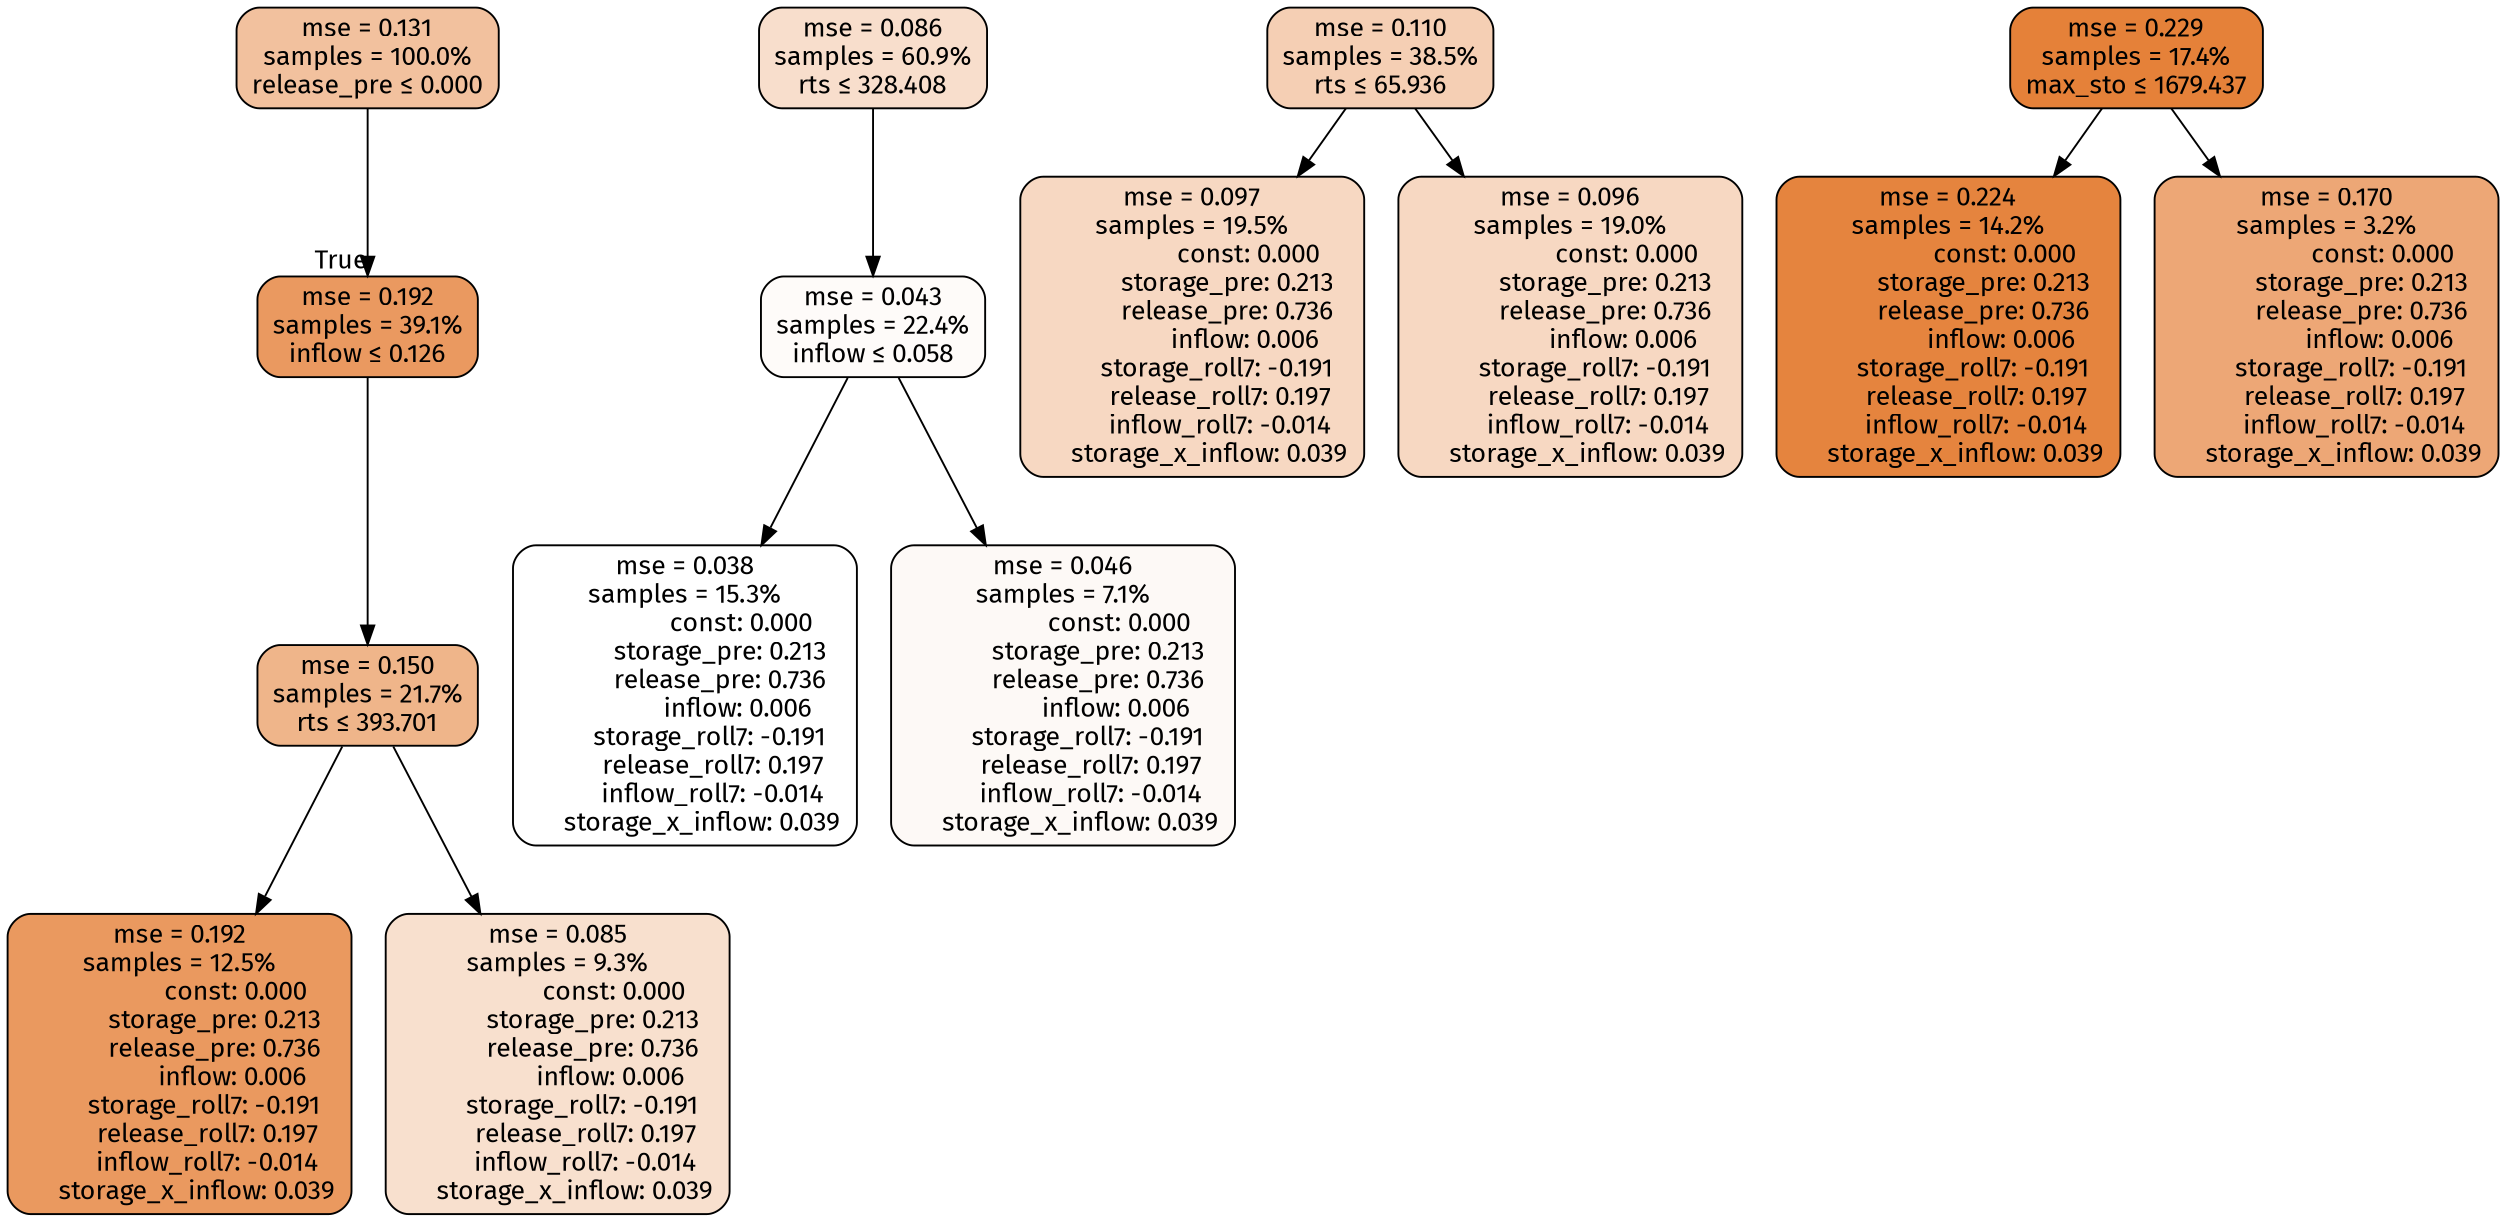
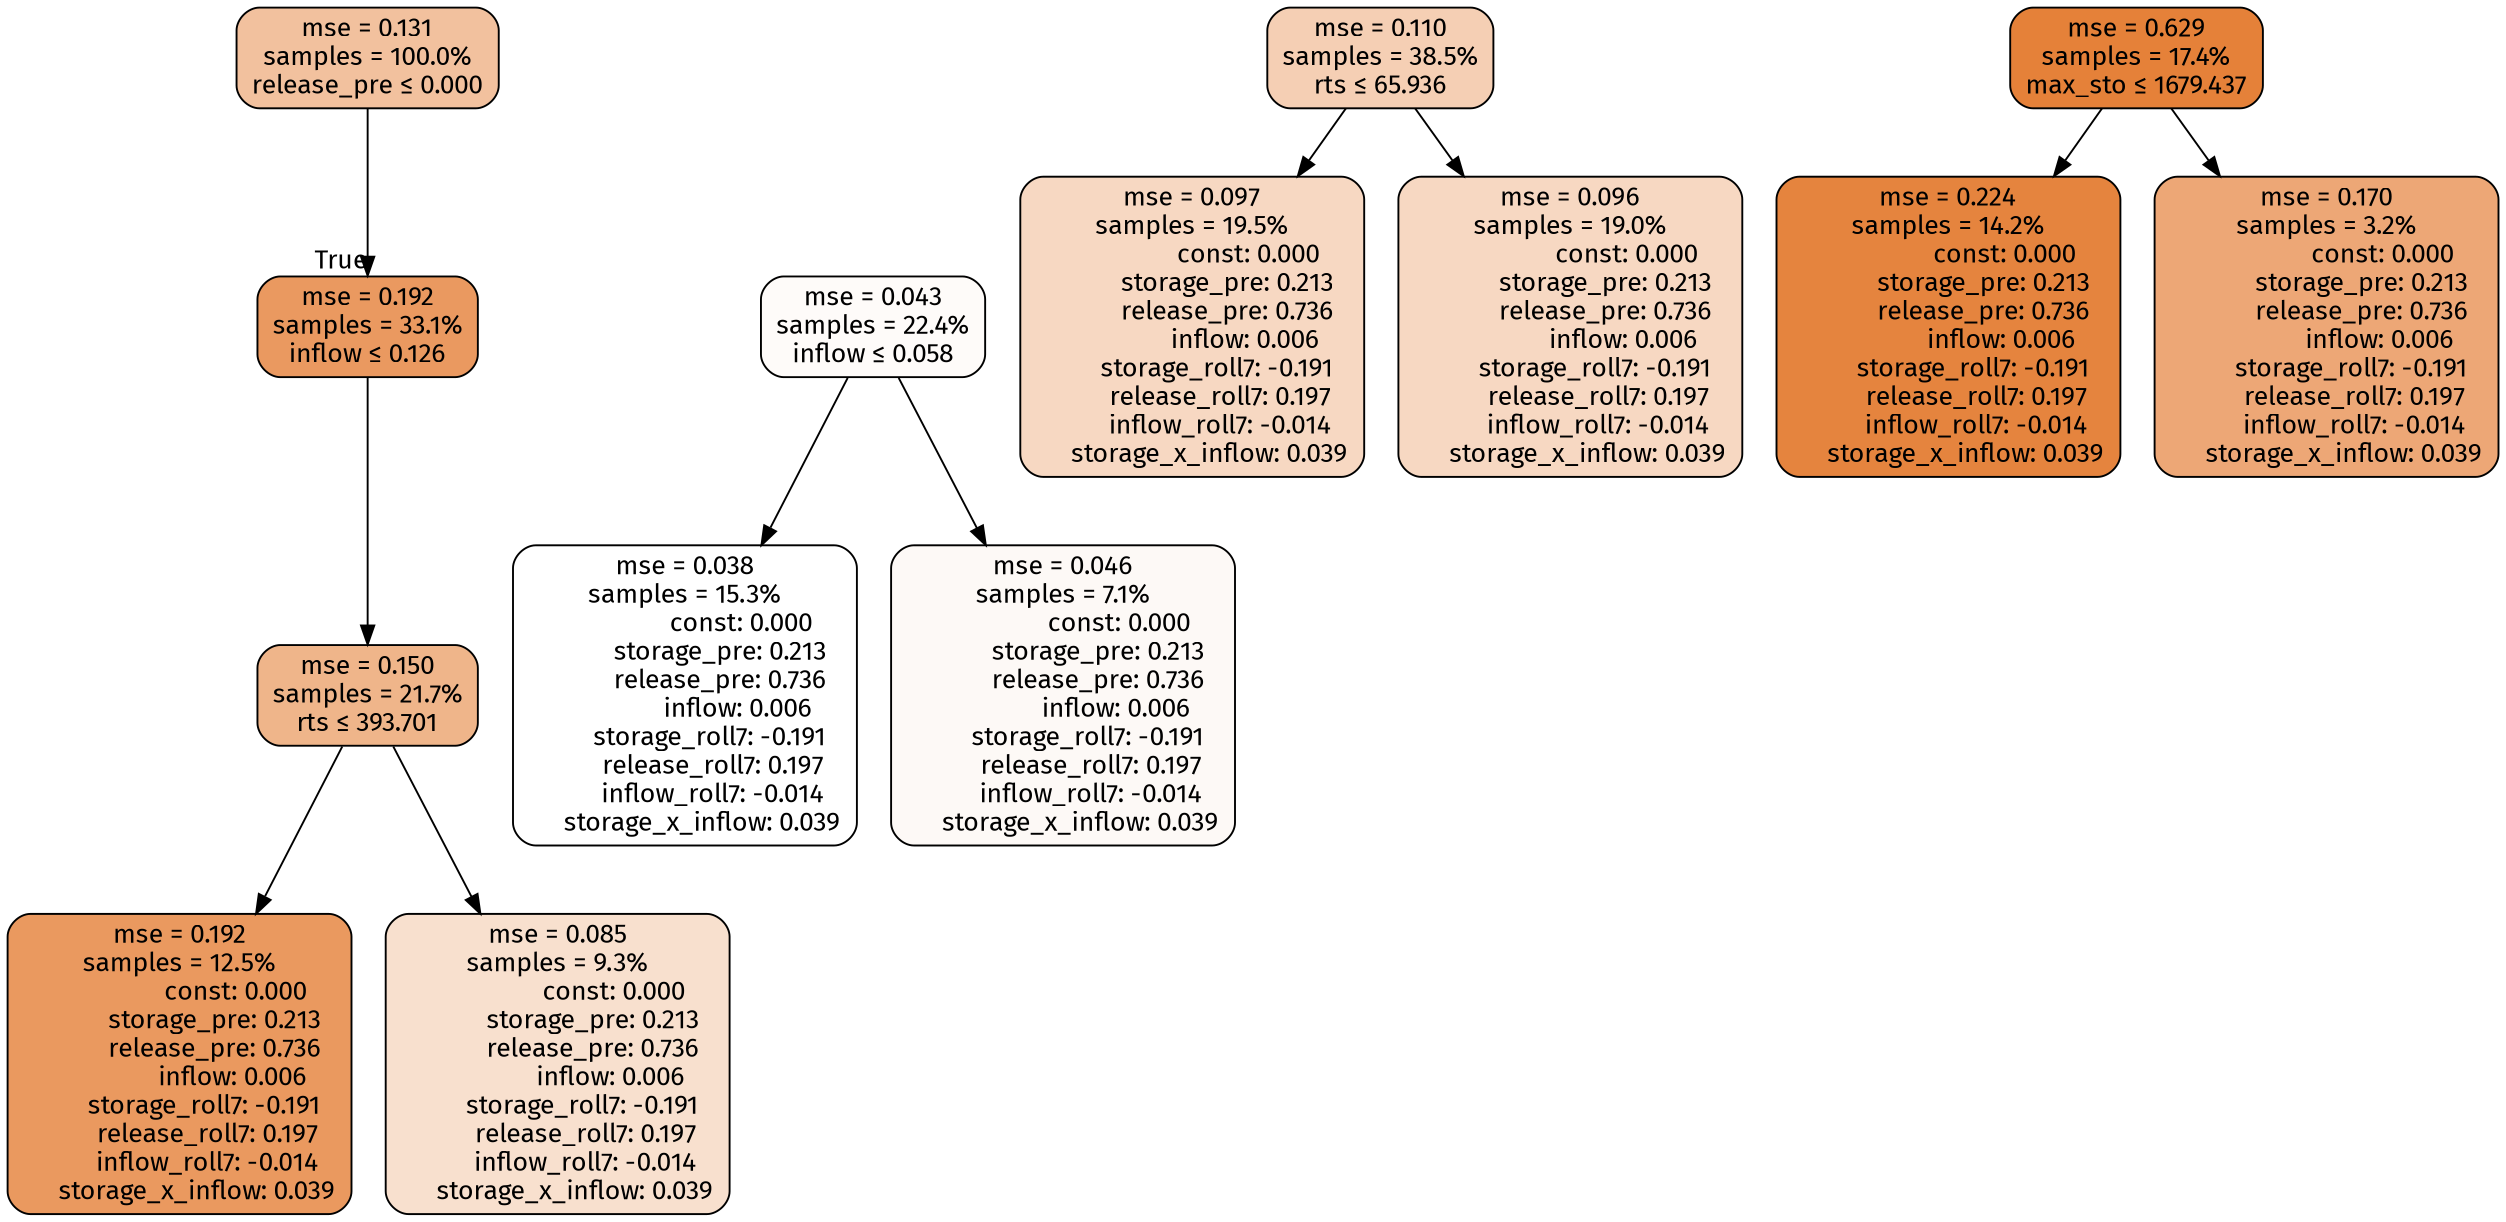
node "mse = 0.086 samples = 60.9% rts ≤ 328.408": removed
node "mse = 0.229 samples = 17.4% max_sto ≤ 1679.437": label "mse = 0.229 samples = 17.4% max_sto ≤ 1679.437" -> "mse = 0.629 samples = 17.4% max_sto ≤ 1679.437"
node "mse = 0.192 samples = 39.1% inflow ≤ 0.126": label "mse = 0.192 samples = 39.1% inflow ≤ 0.126" -> "mse = 0.192 samples = 33.1% inflow ≤ 0.126"
